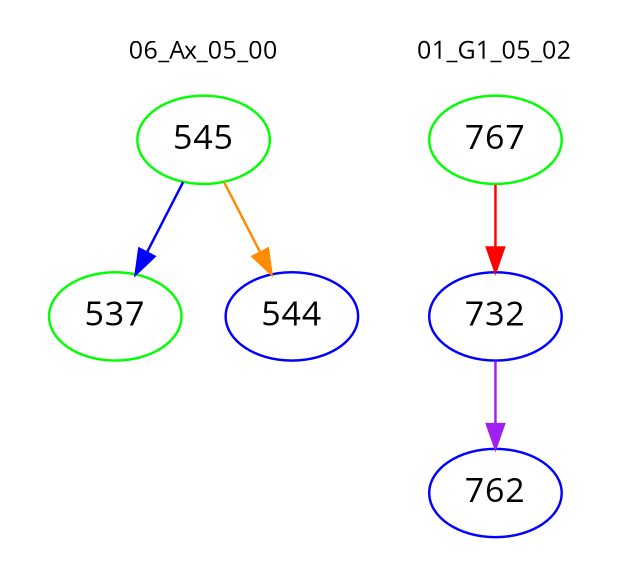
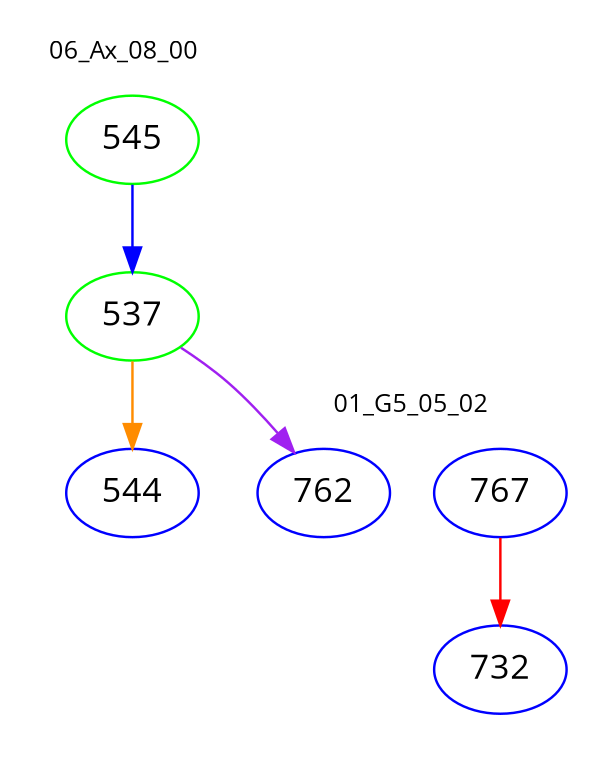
cluster "06_Ax_05_00": label "06_Ax_05_00" -> "06_Ax_08_00"
cluster "01_G1_05_02": label "01_G1_05_02" -> "01_G5_05_02"
node "767": color green -> blue
edge "545" -> "544": now "537" -> "544"
edge "732" -> "762": now "537" -> "762"
